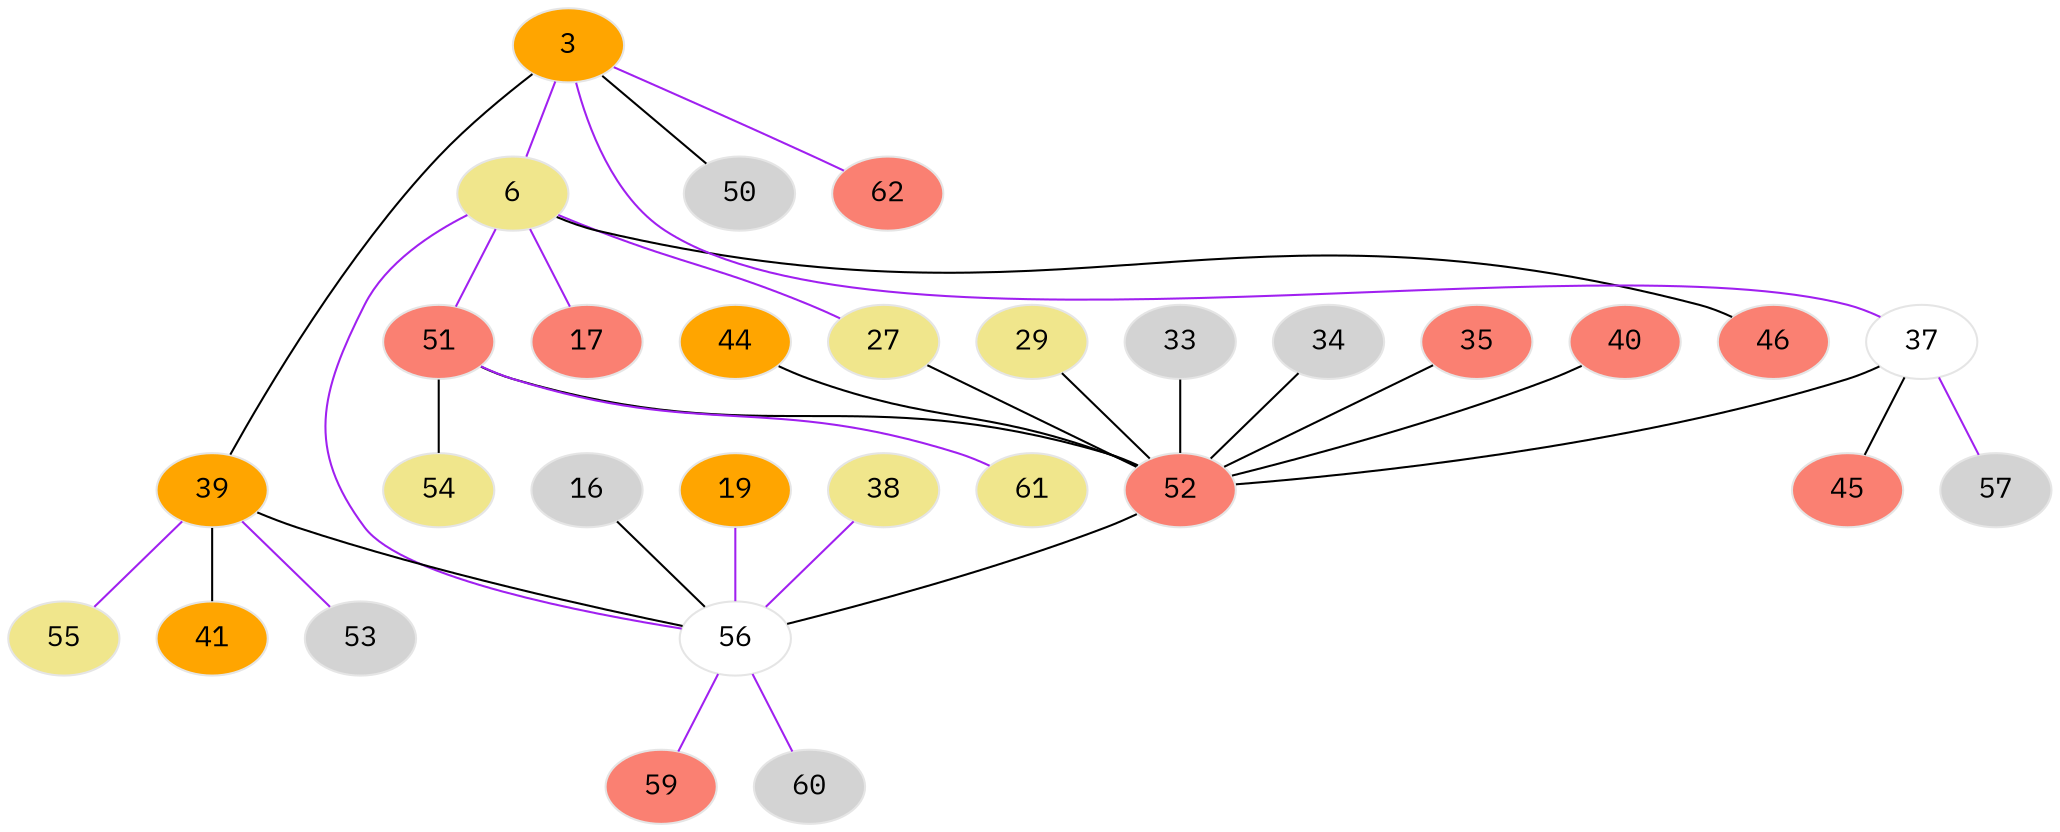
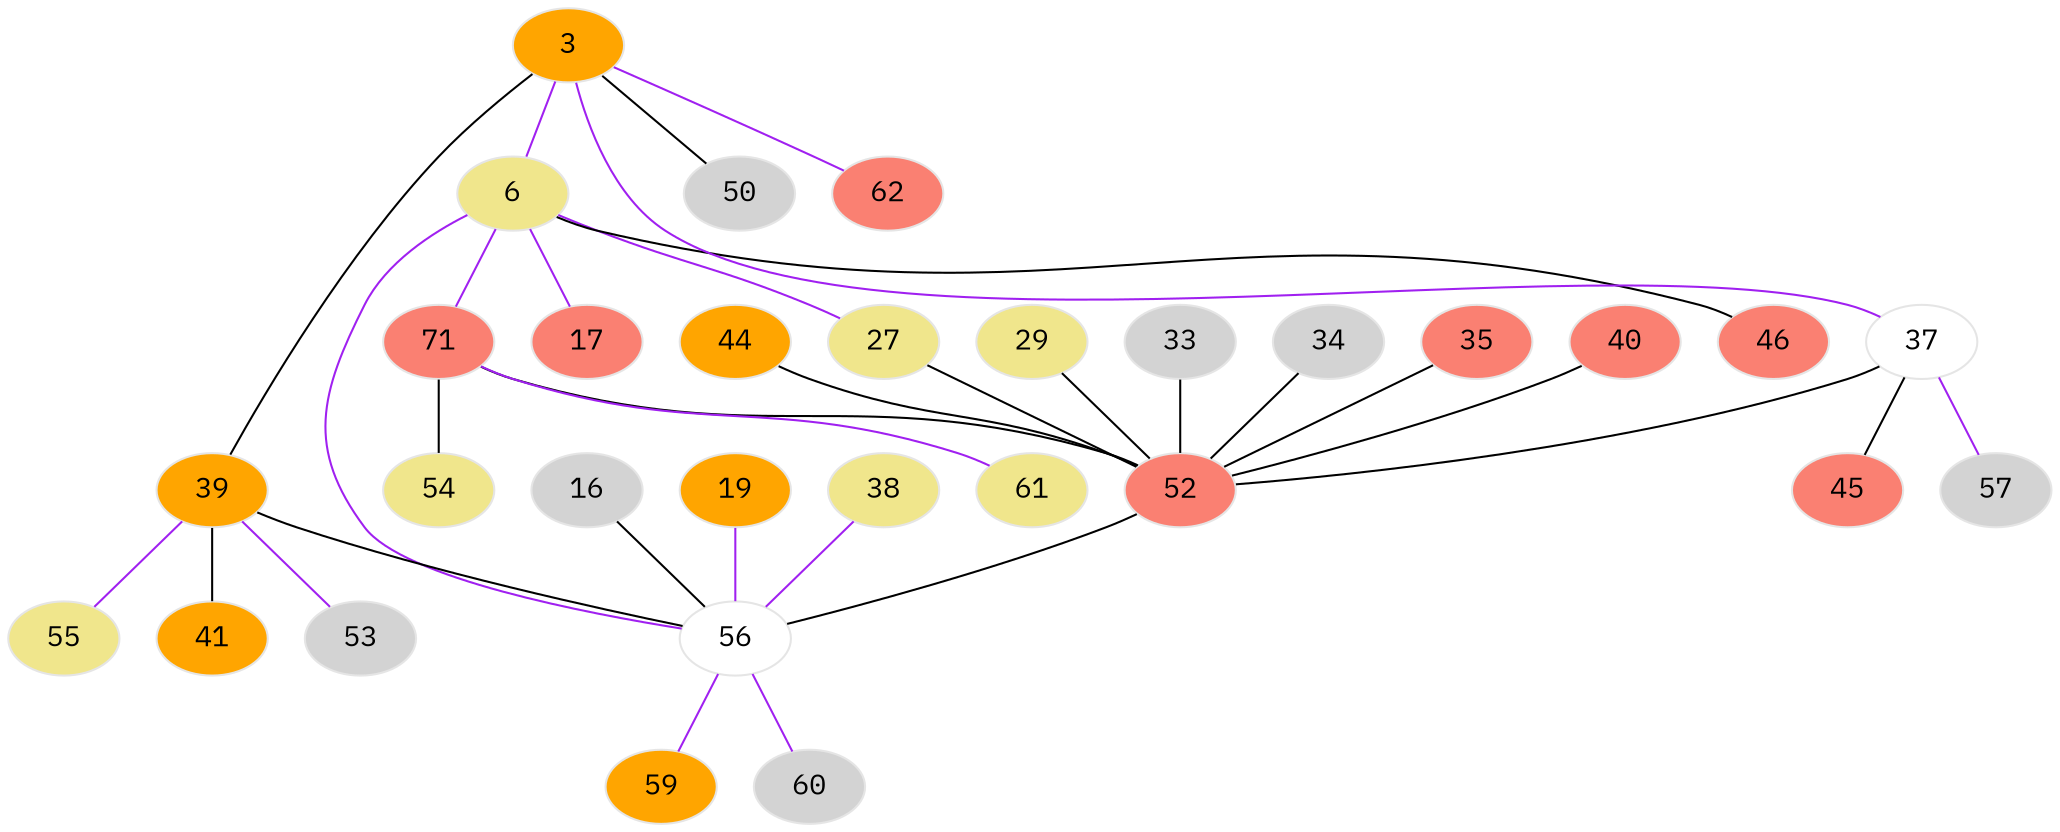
node "51": label "51" -> "71"
node "59": fillcolor salmon -> orange
